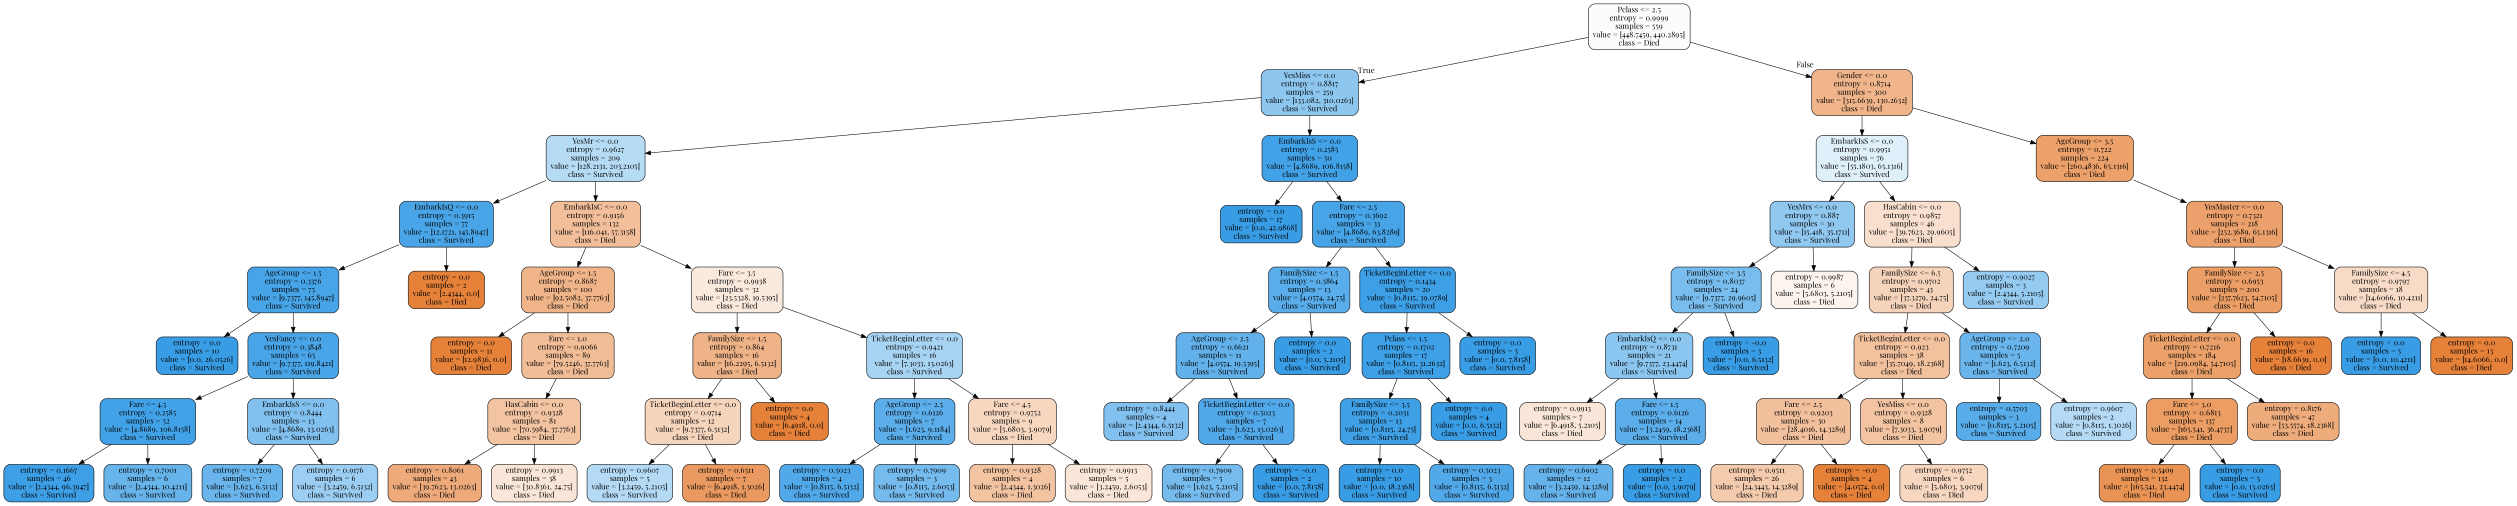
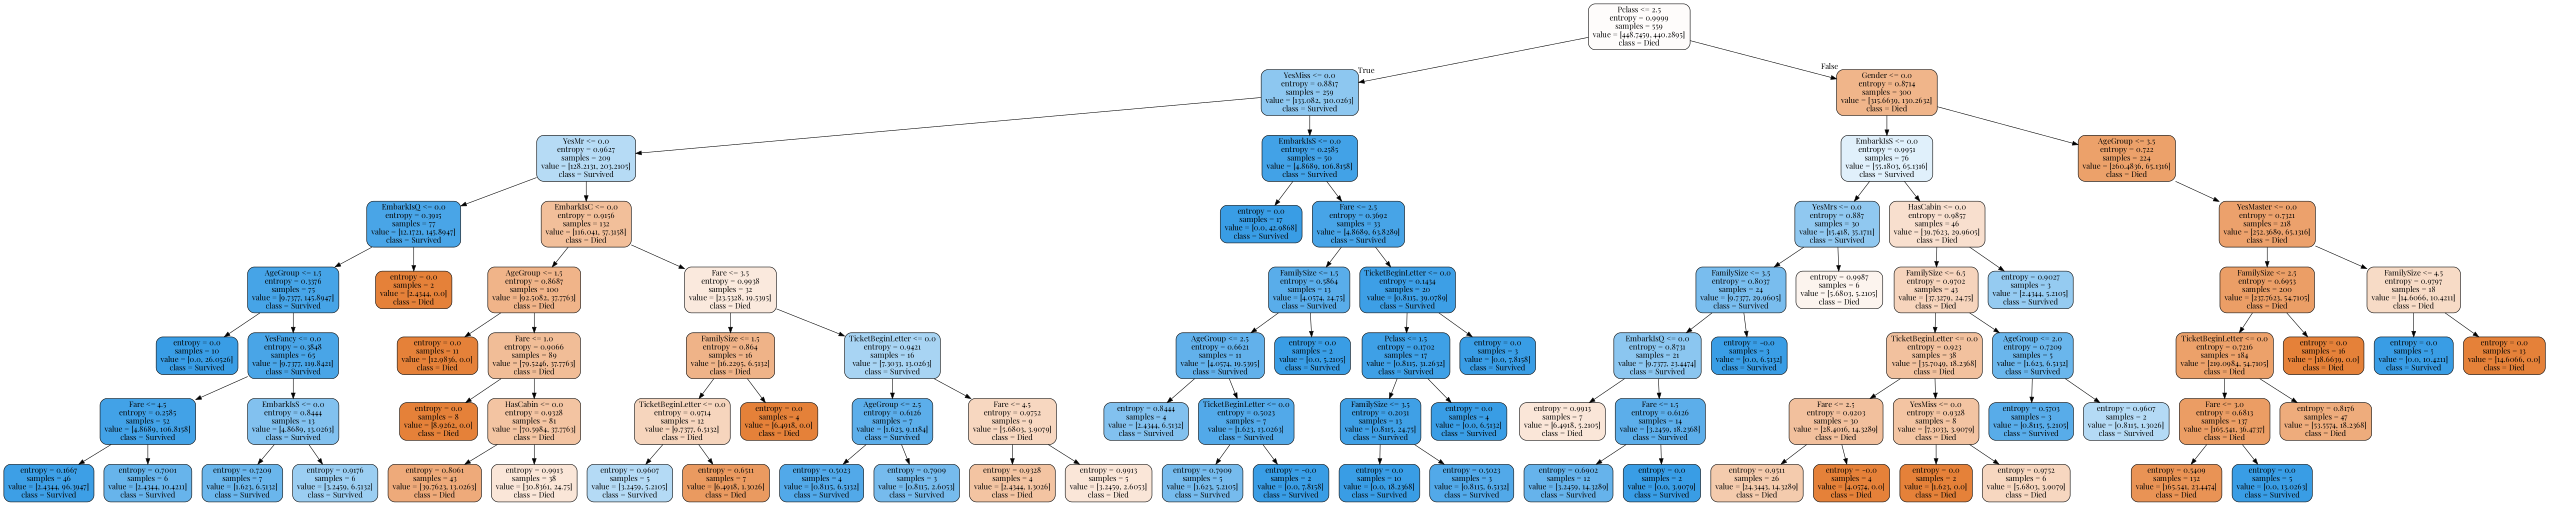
node "entropy = 0.0 samples = 8 value = [8.9262, 0.0] class = Died": added
node "entropy = 0.0 samples = 2 value = [1.623, 0.0] class = Died": added
